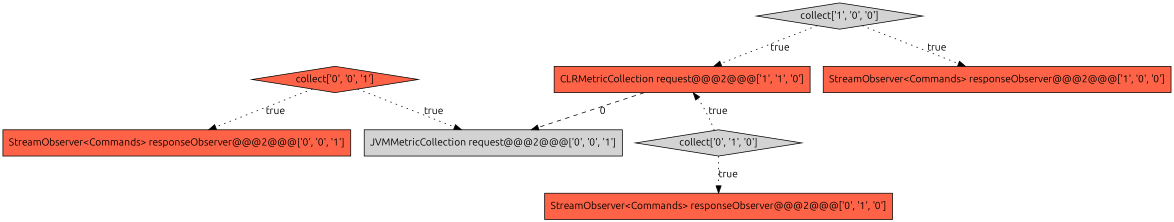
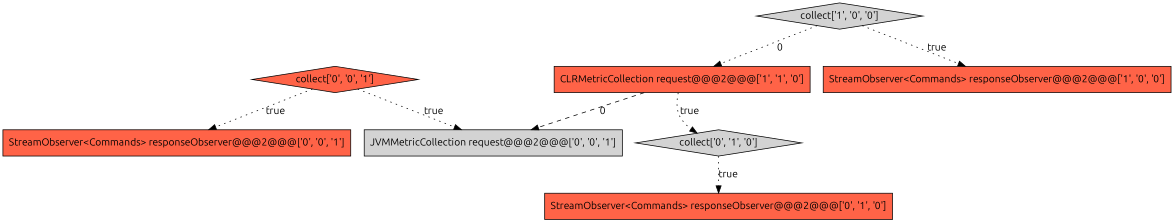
edge "collect['1', '0', '0']" -> "CLRMetricCollection request@@@2@@@['1', '1', '0']": label "true" -> "0"
edge "collect['0', '1', '0']" -> "CLRMetricCollection request@@@2@@@['1', '1', '0']": reversed
